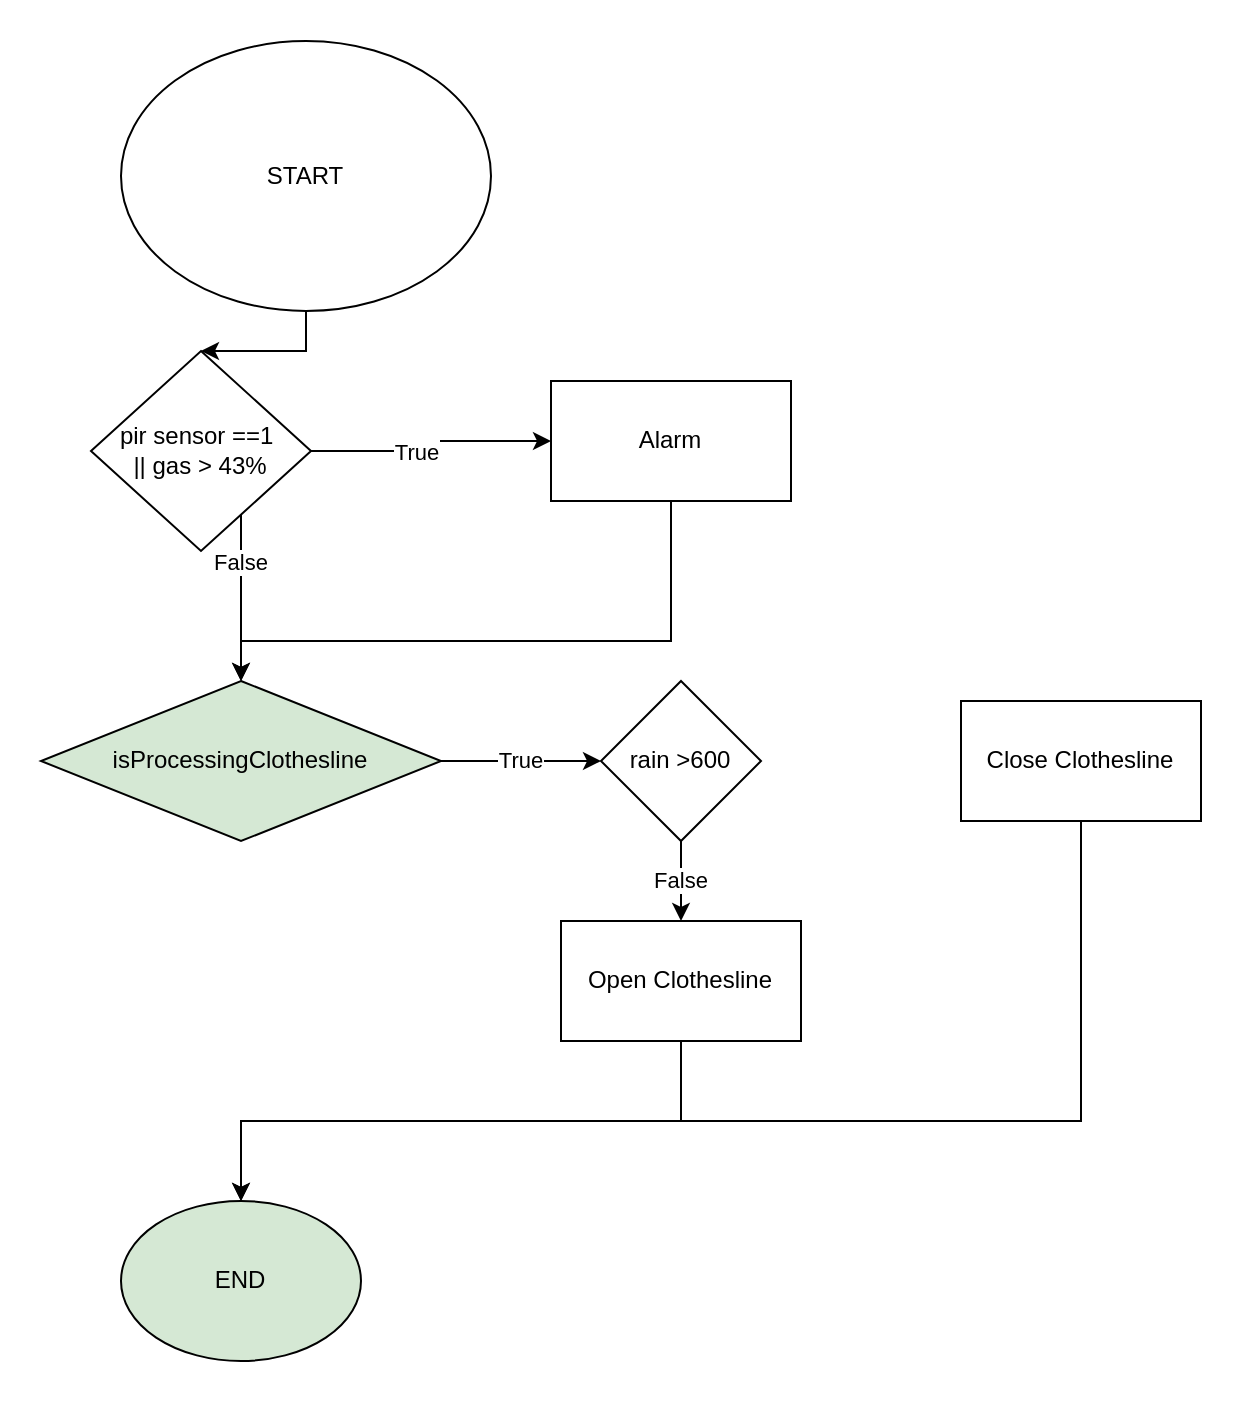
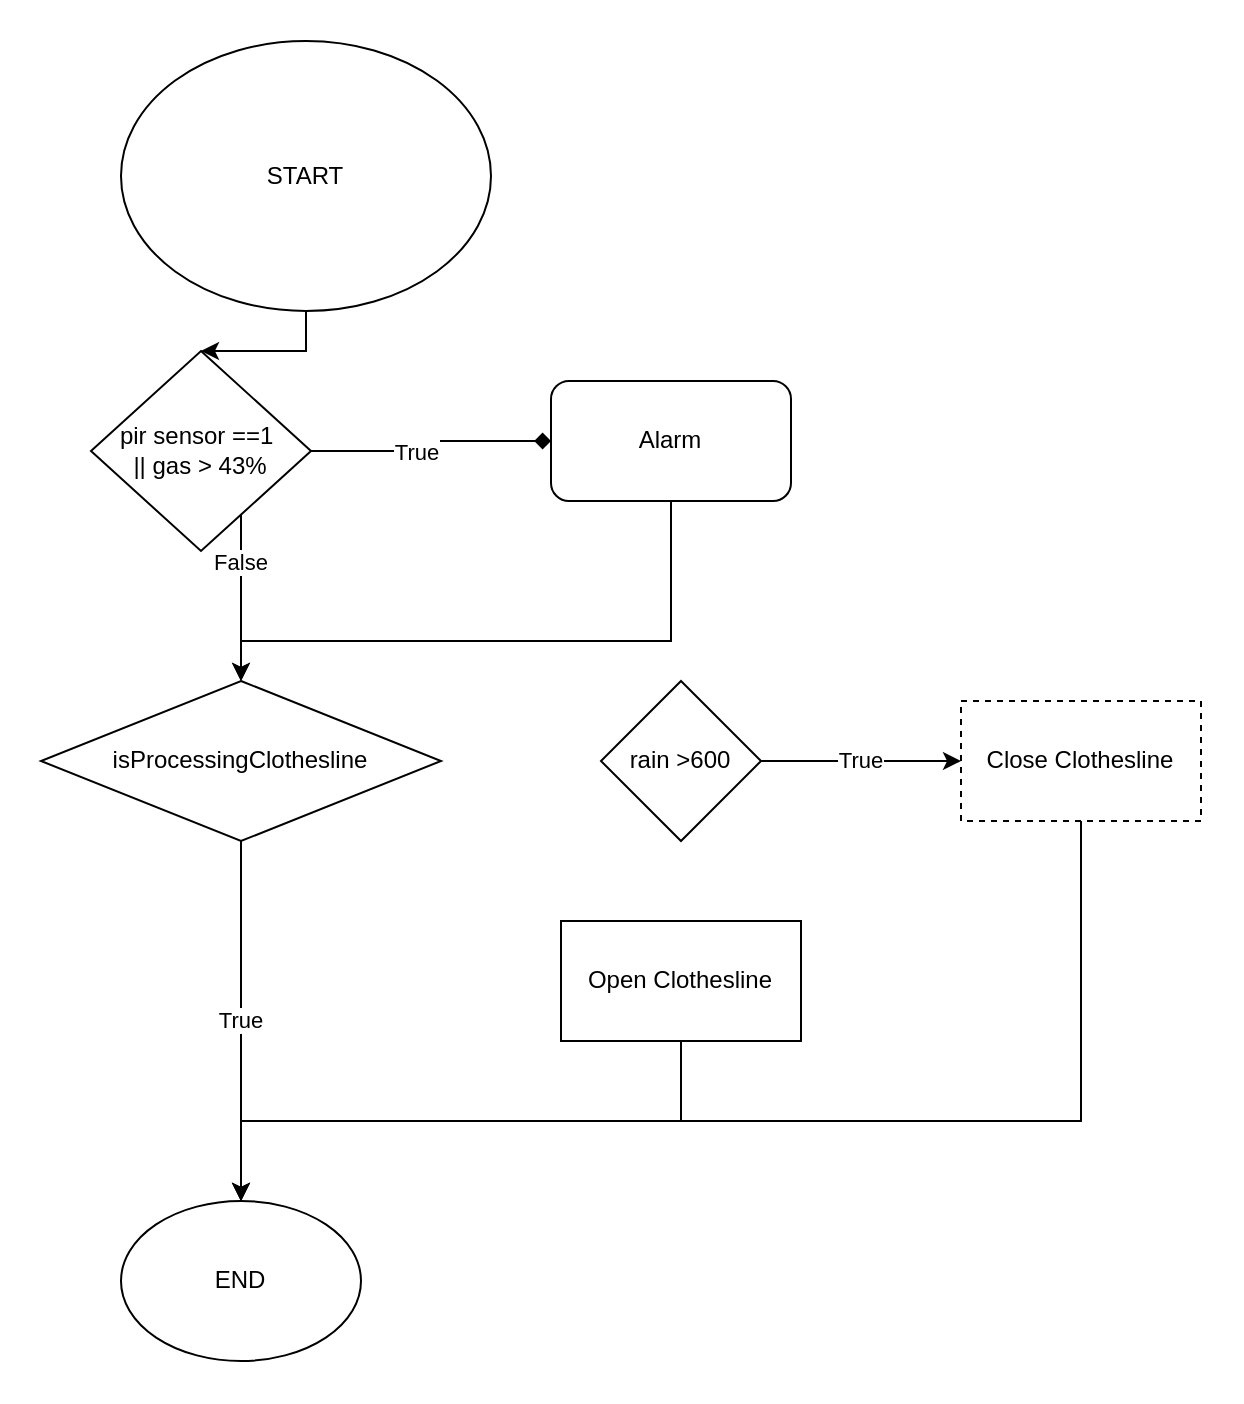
edge "pir sensor ==1 || gas > 43%" -> "Alarm": arrowhead classic -> diamond
node "Alarm": shape rectangle -> rounded rectangle
node "isProcessingClothesline": fillcolor #d5e8d4 -> #ffffff
edge "isProcessingClothesline" -> "rain >600": now "isProcessingClothesline" -> "END"
edge "rain >600" -> "Close Clothesline": added, label "True"
node "Close Clothesline": style solid -> dashed
edge "rain >600" -> "Open Clothesline": removed, label "False"
node "END": fillcolor #d5e8d4 -> #ffffff
